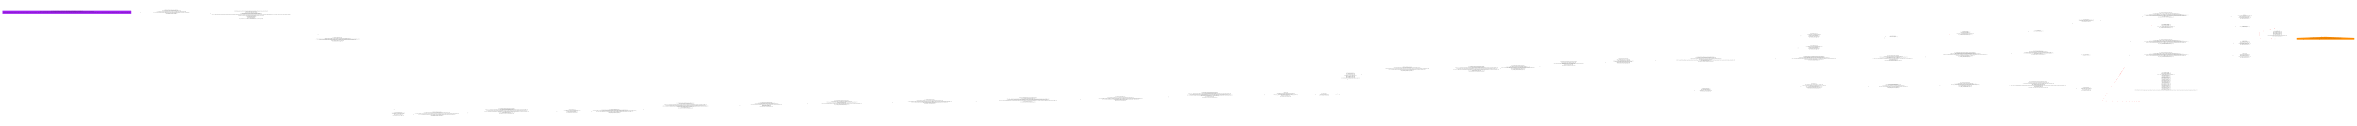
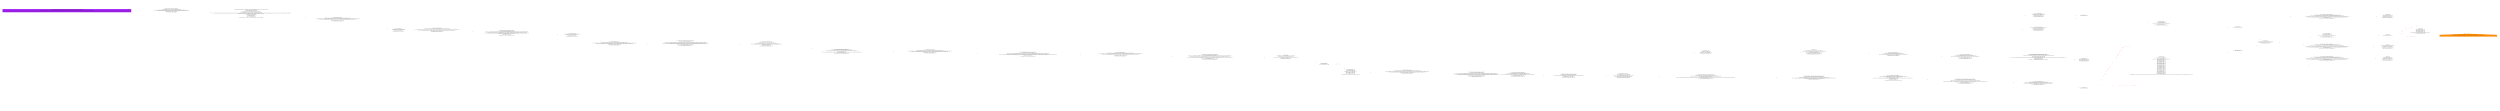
node "50:  Finally branch APPLY_ABSTRACTION; [line 117]": added
